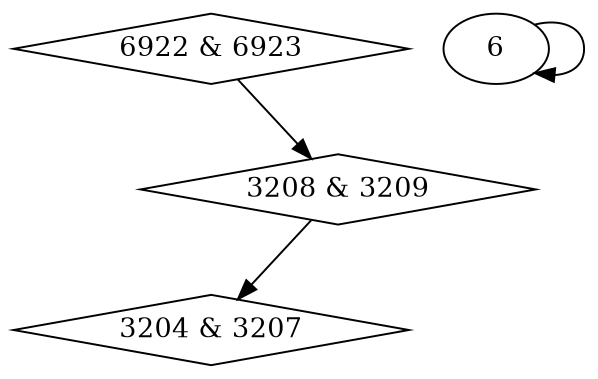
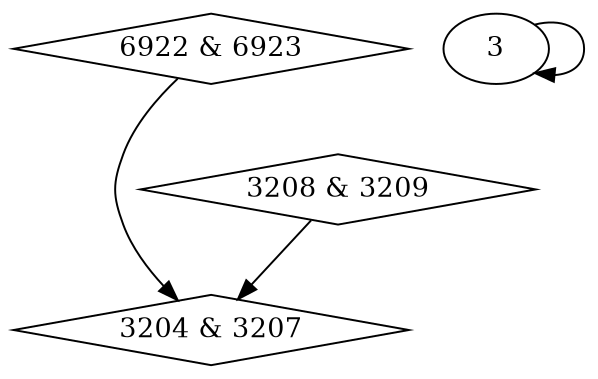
node "6": label "6" -> "3"
edge "6922 & 6923" -> "3208 & 3209": now "6922 & 6923" -> "3204 & 3207"
